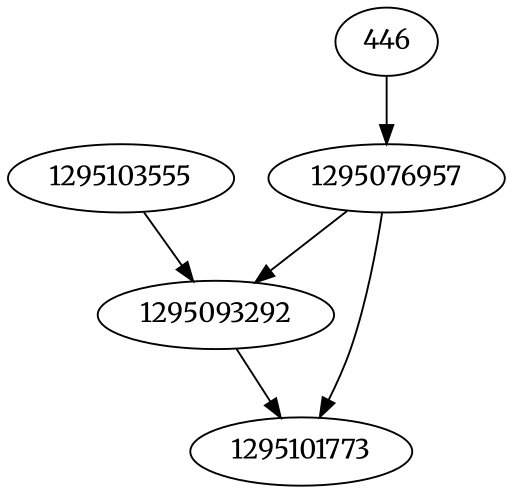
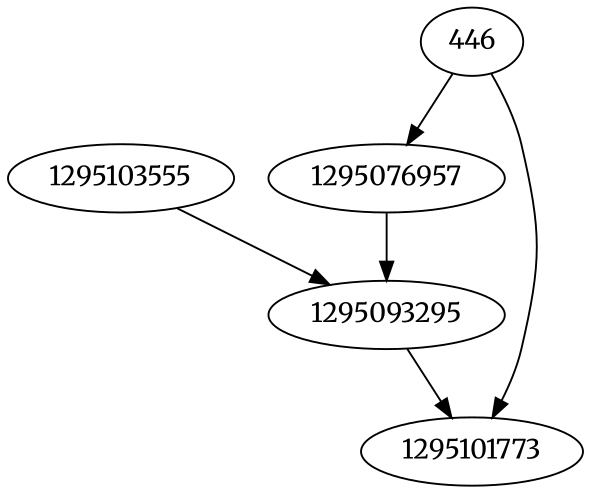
edge "1295076957" -> "1295101773": now "446" -> "1295101773"
node "1295093292": label "1295093292" -> "1295093295"
